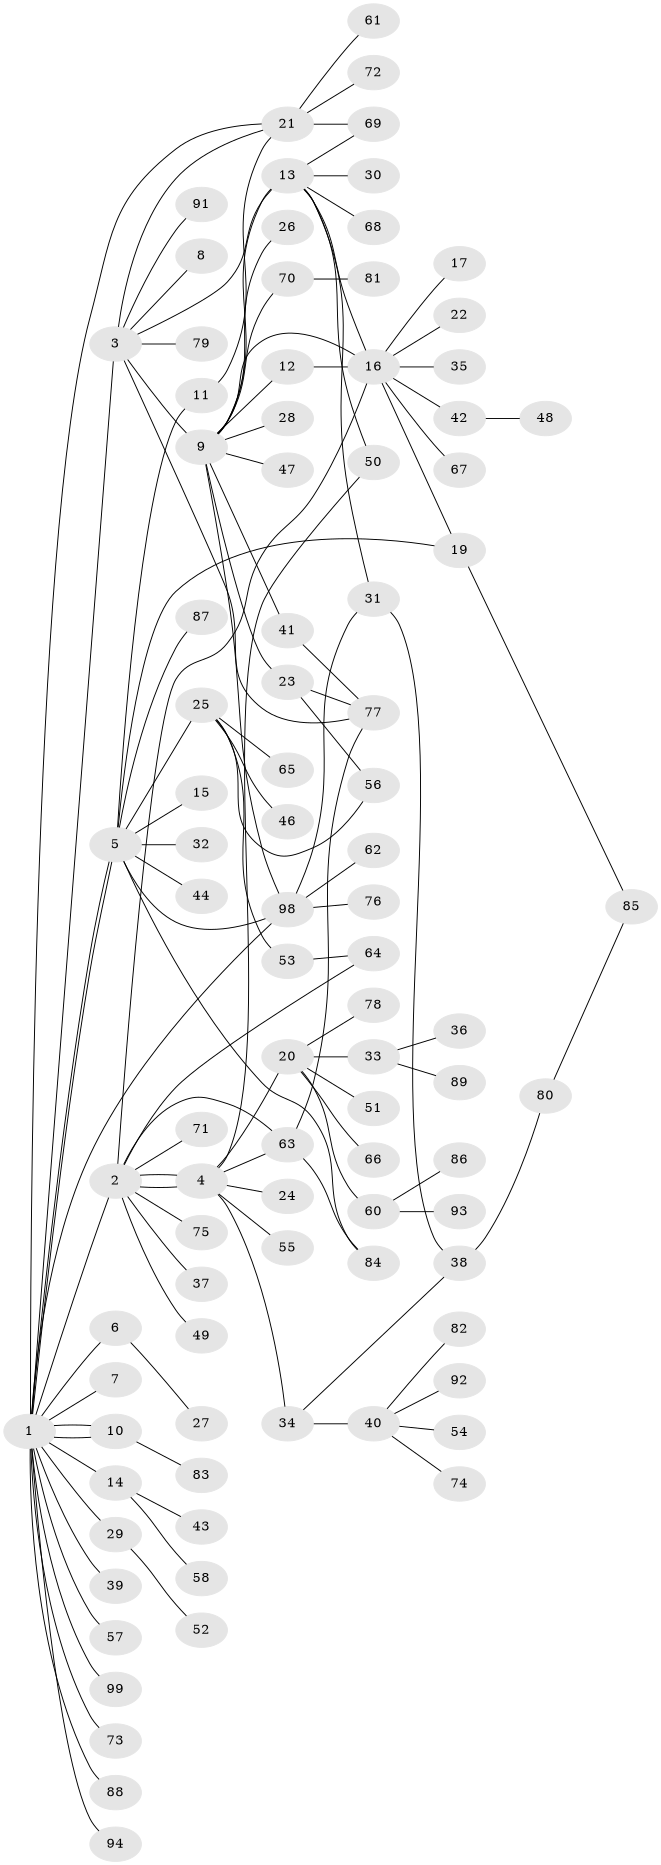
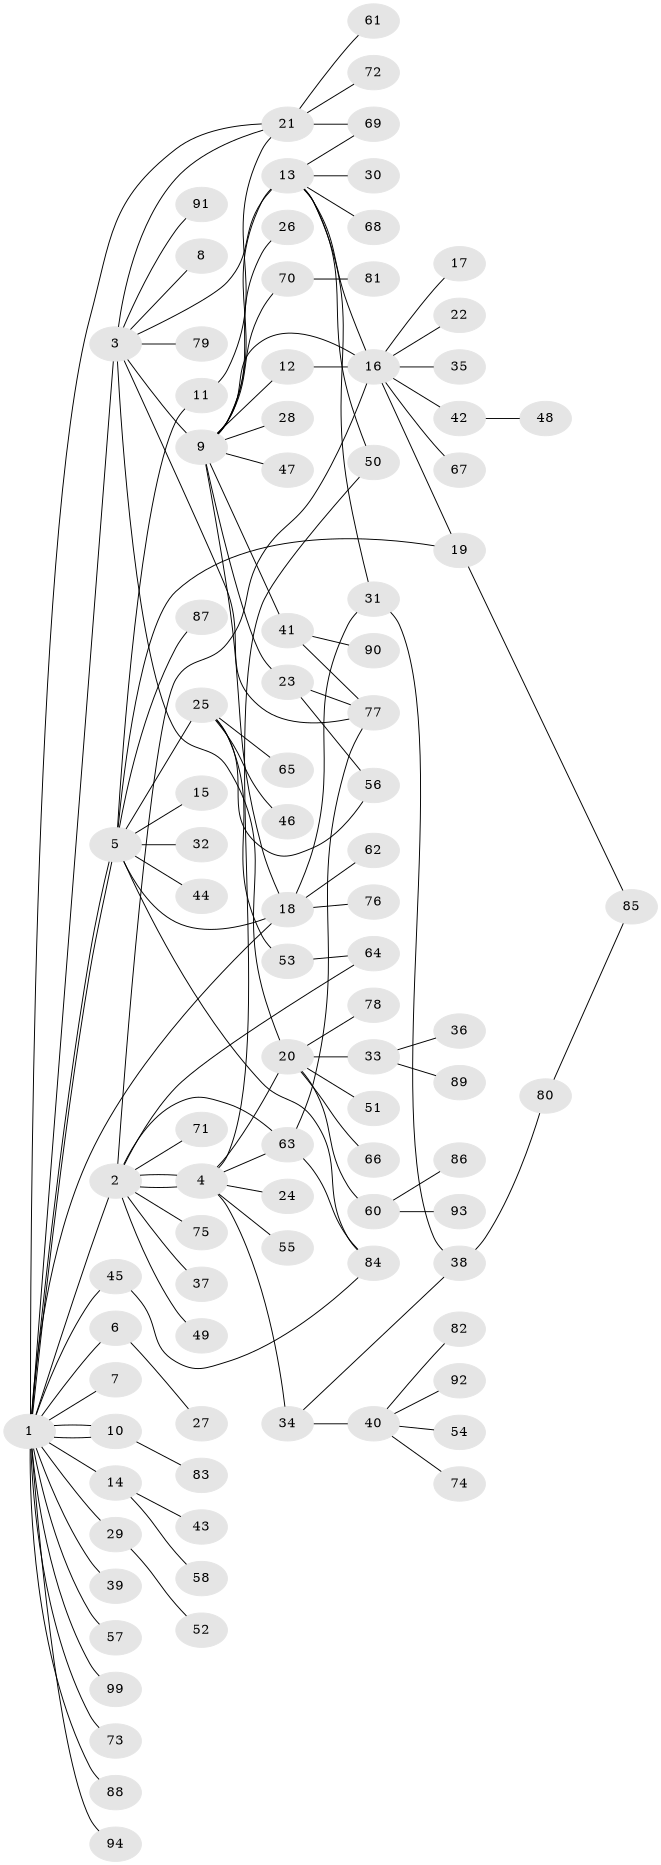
node "90": added
edge "3" -- "20": added
node "98": label "98" -> "18"
node "45": added
